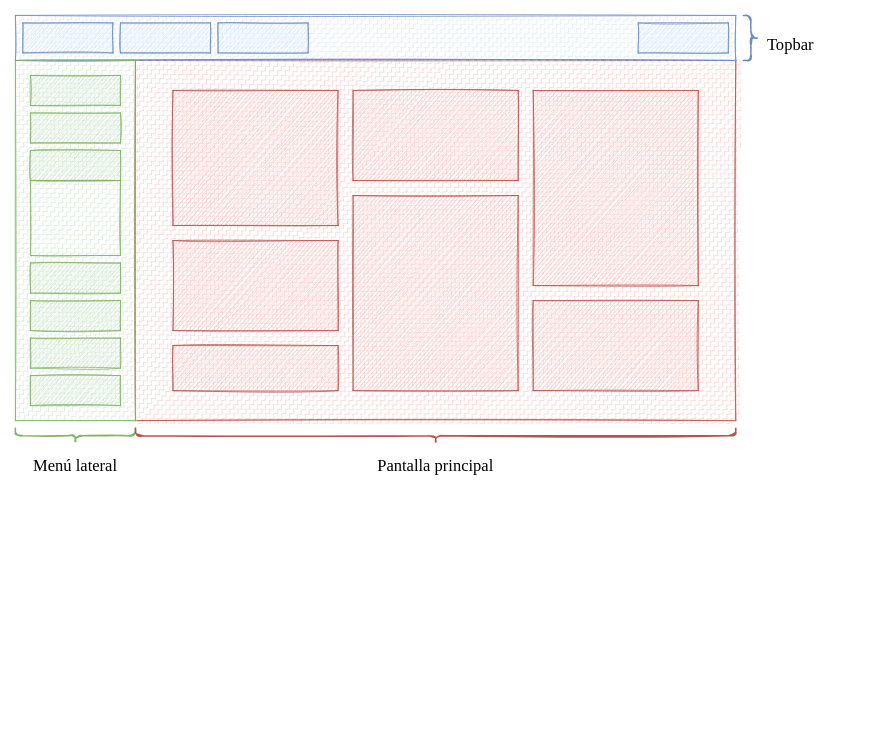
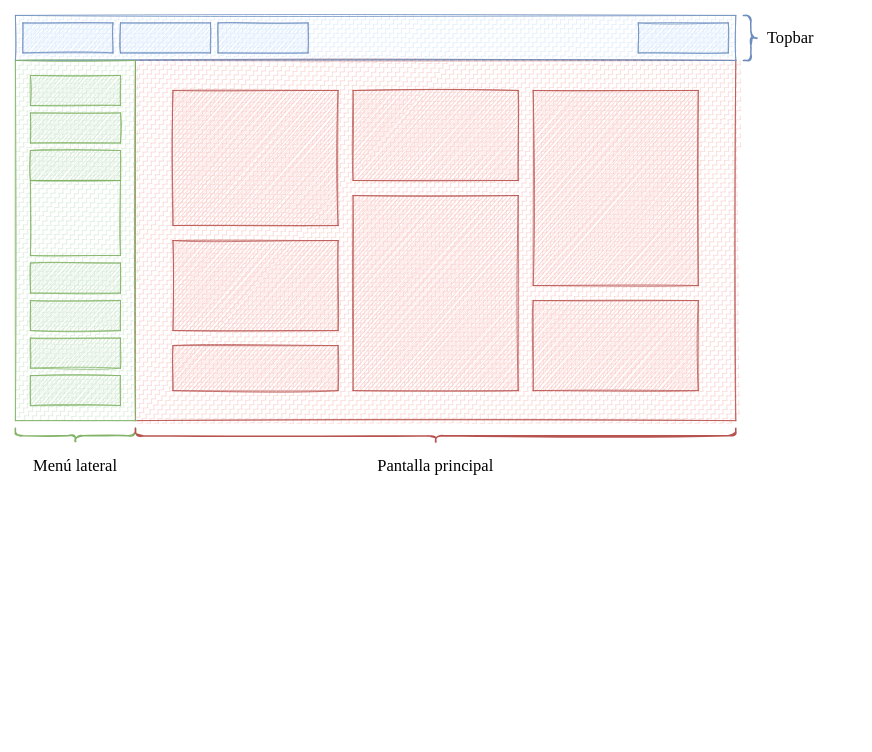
node "Topbar": moved (810, 45) -> (810, 38)
